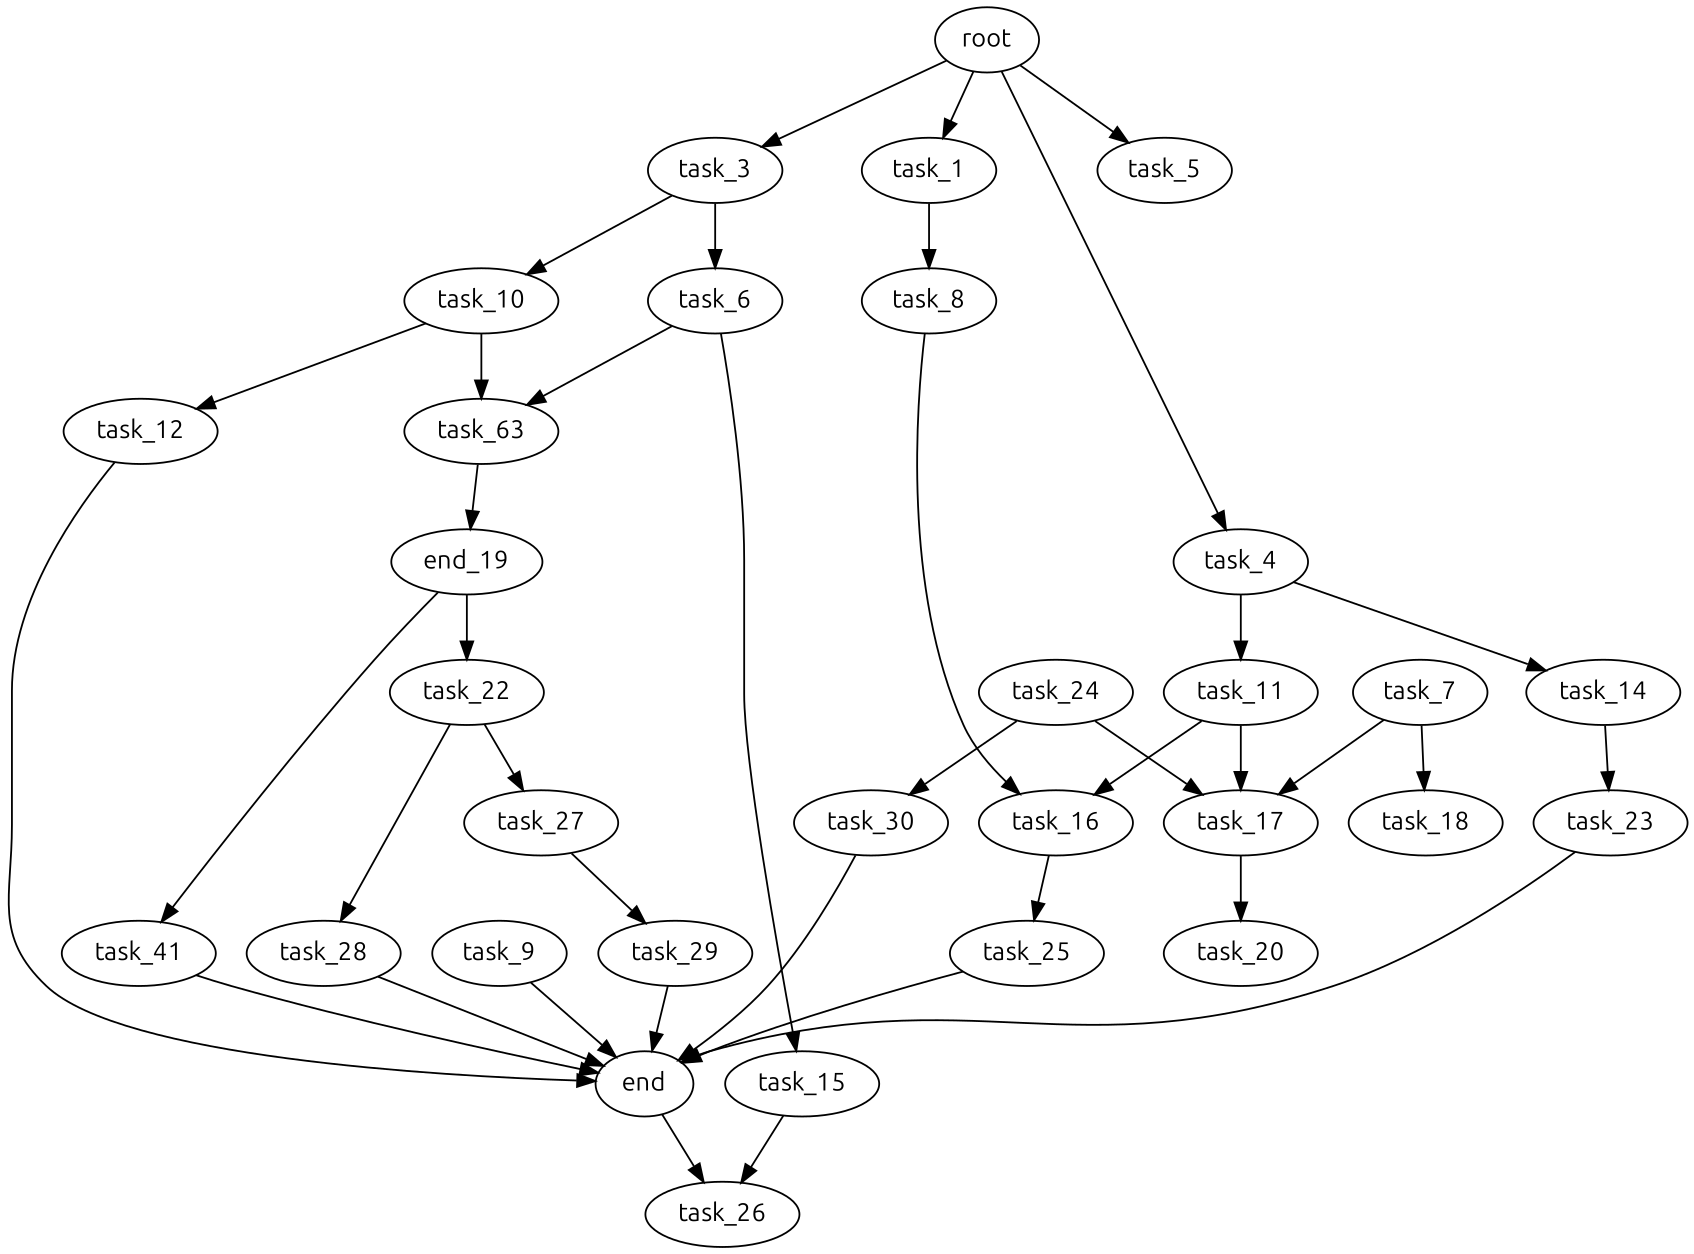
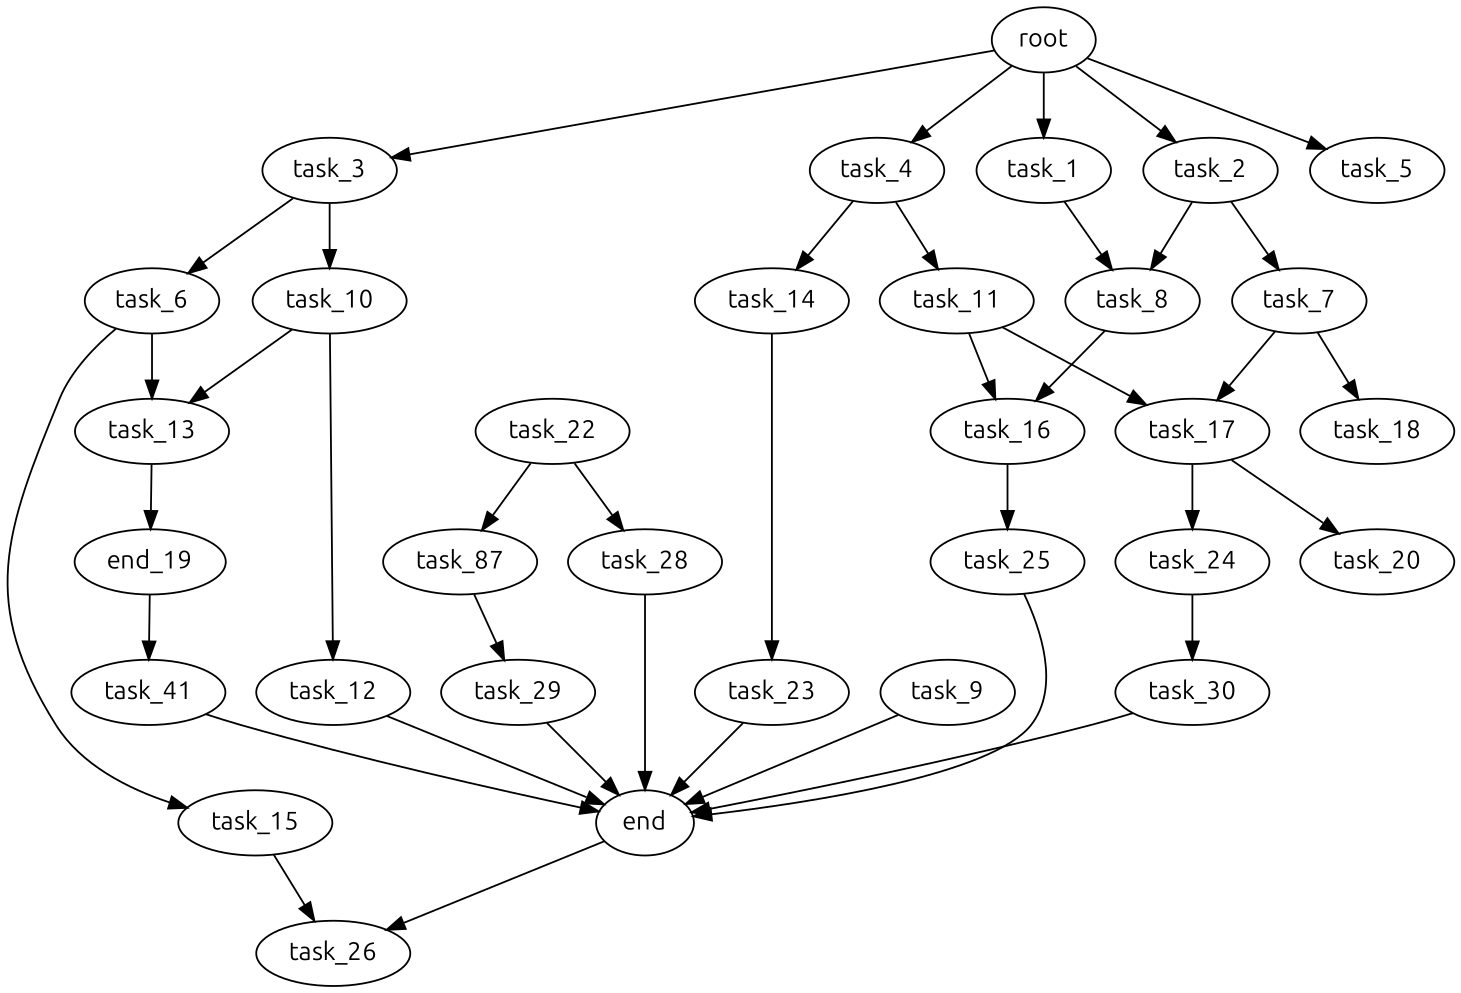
node "task_2": added
node "task_63": label "task_63" -> "task_13"
edge "end_19" -> "task_22": removed
edge "task_24" -> "task_17": reversed
node "task_27": label "task_27" -> "task_87"
